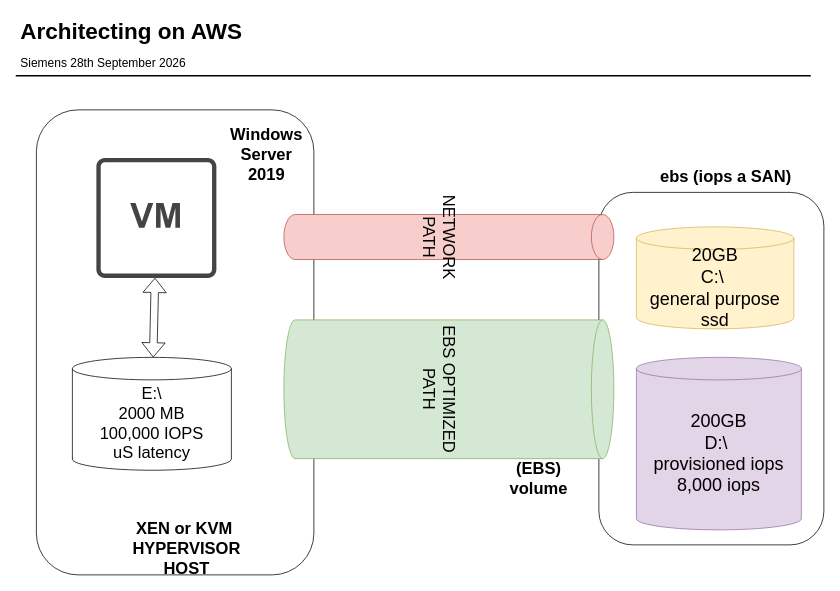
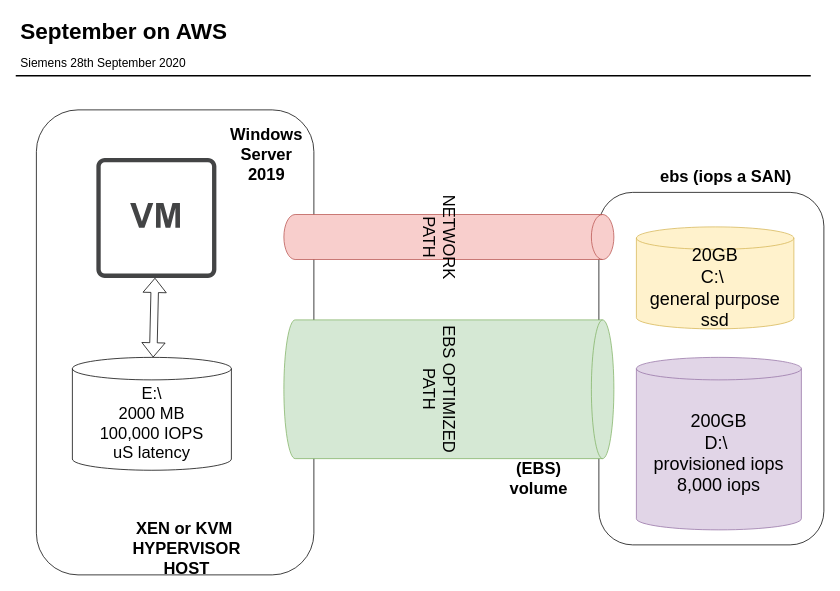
node "Architecting on AWS": label "Architecting on AWS" -> "September on AWS"
node "Siemens 28th September 2026": label "Siemens 28th September 2026" -> "Siemens 28th September 2020"
